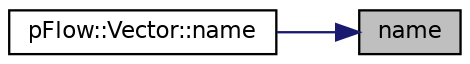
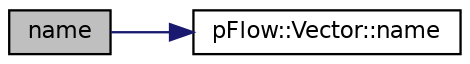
edge "pFlow::Vector::name" -> "name": reversed
